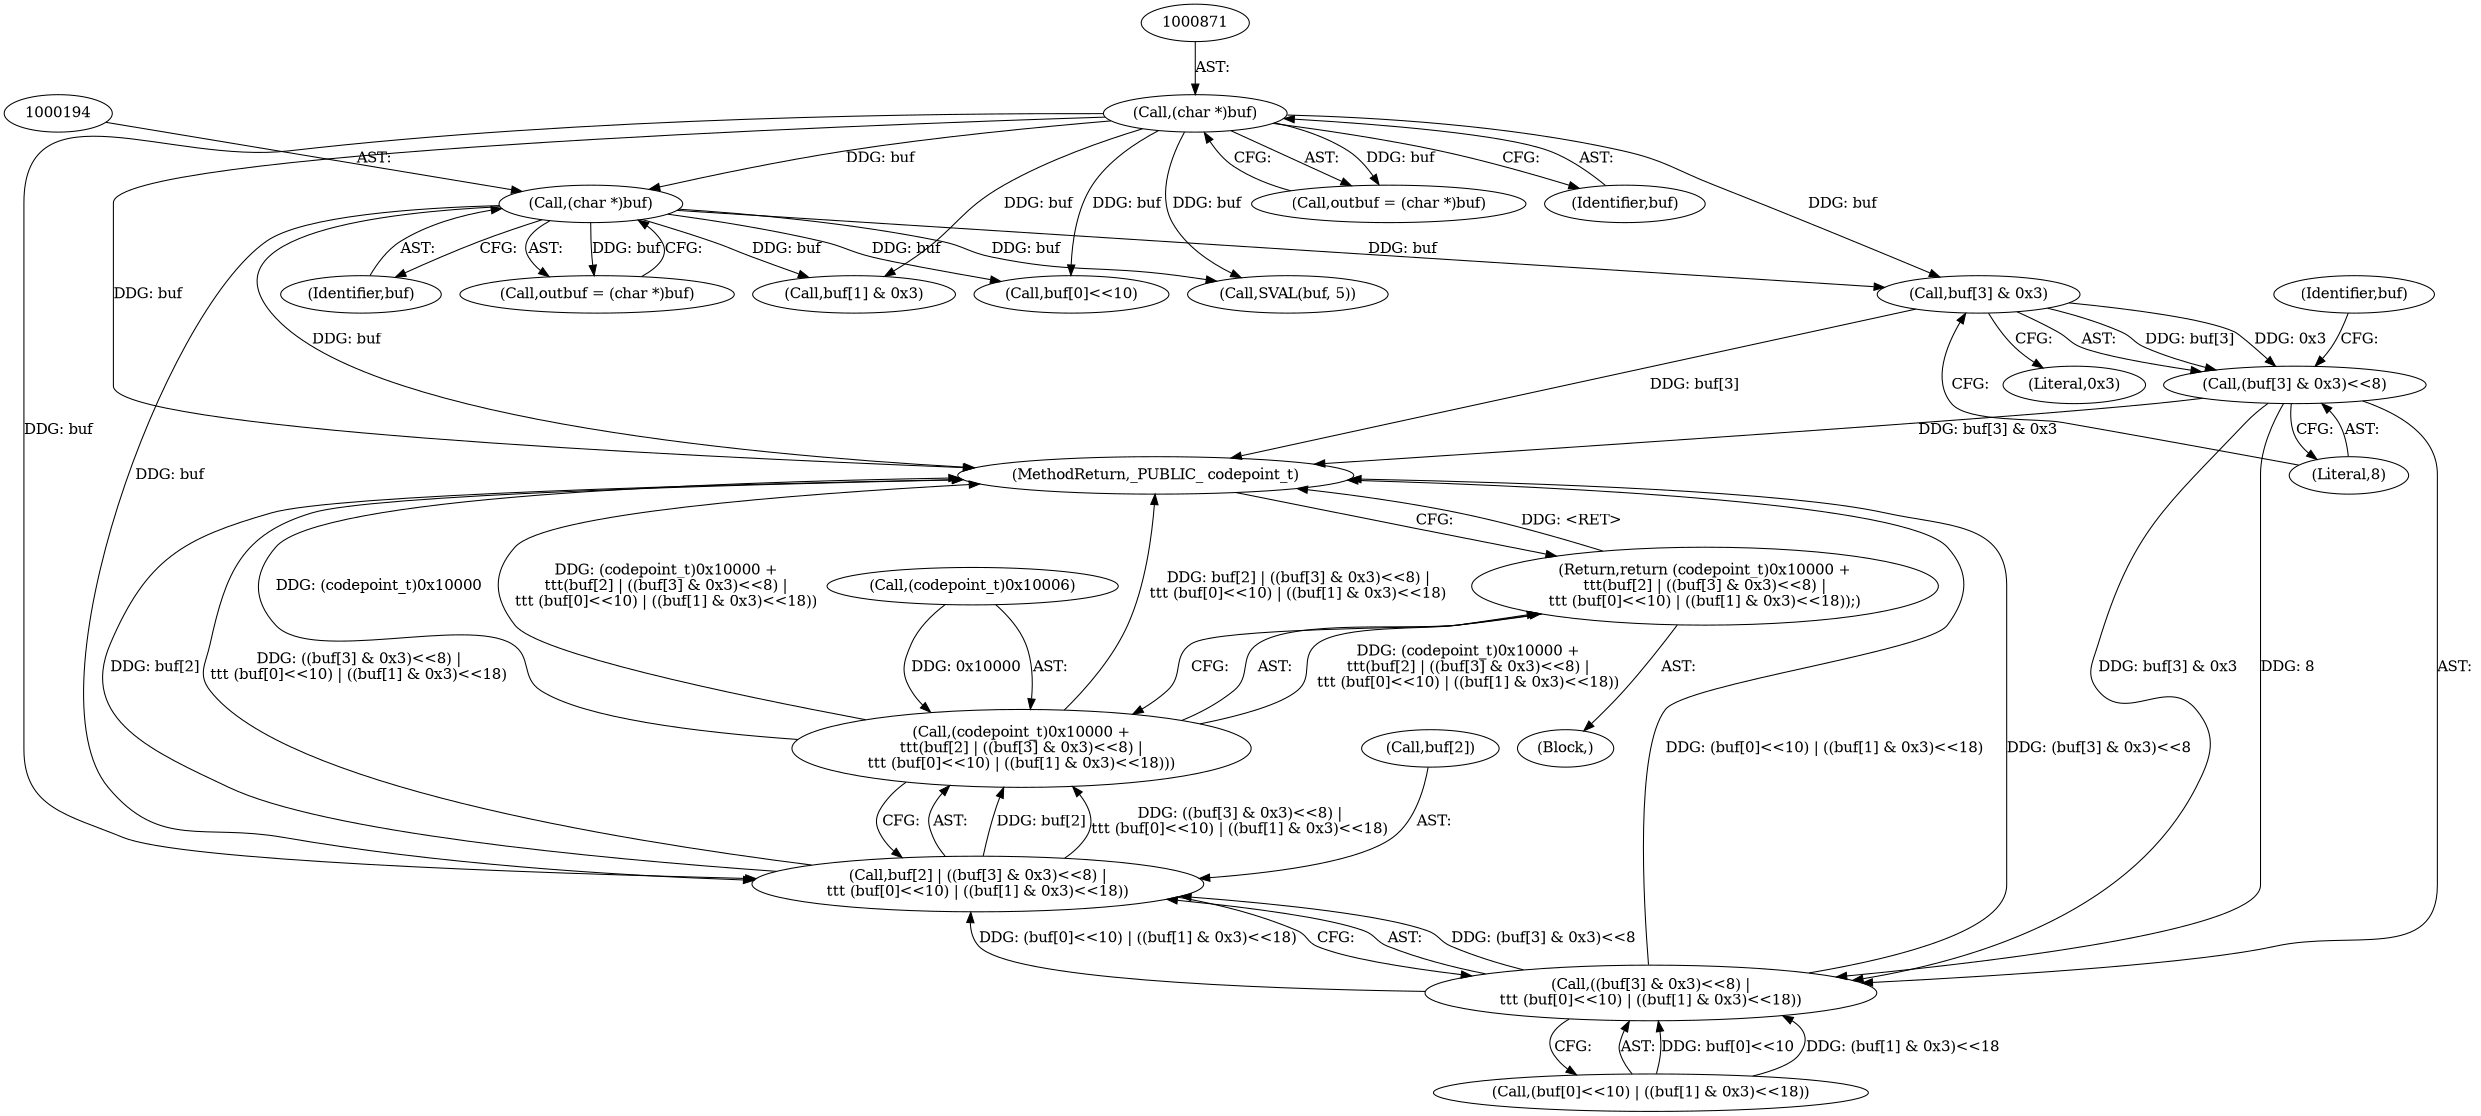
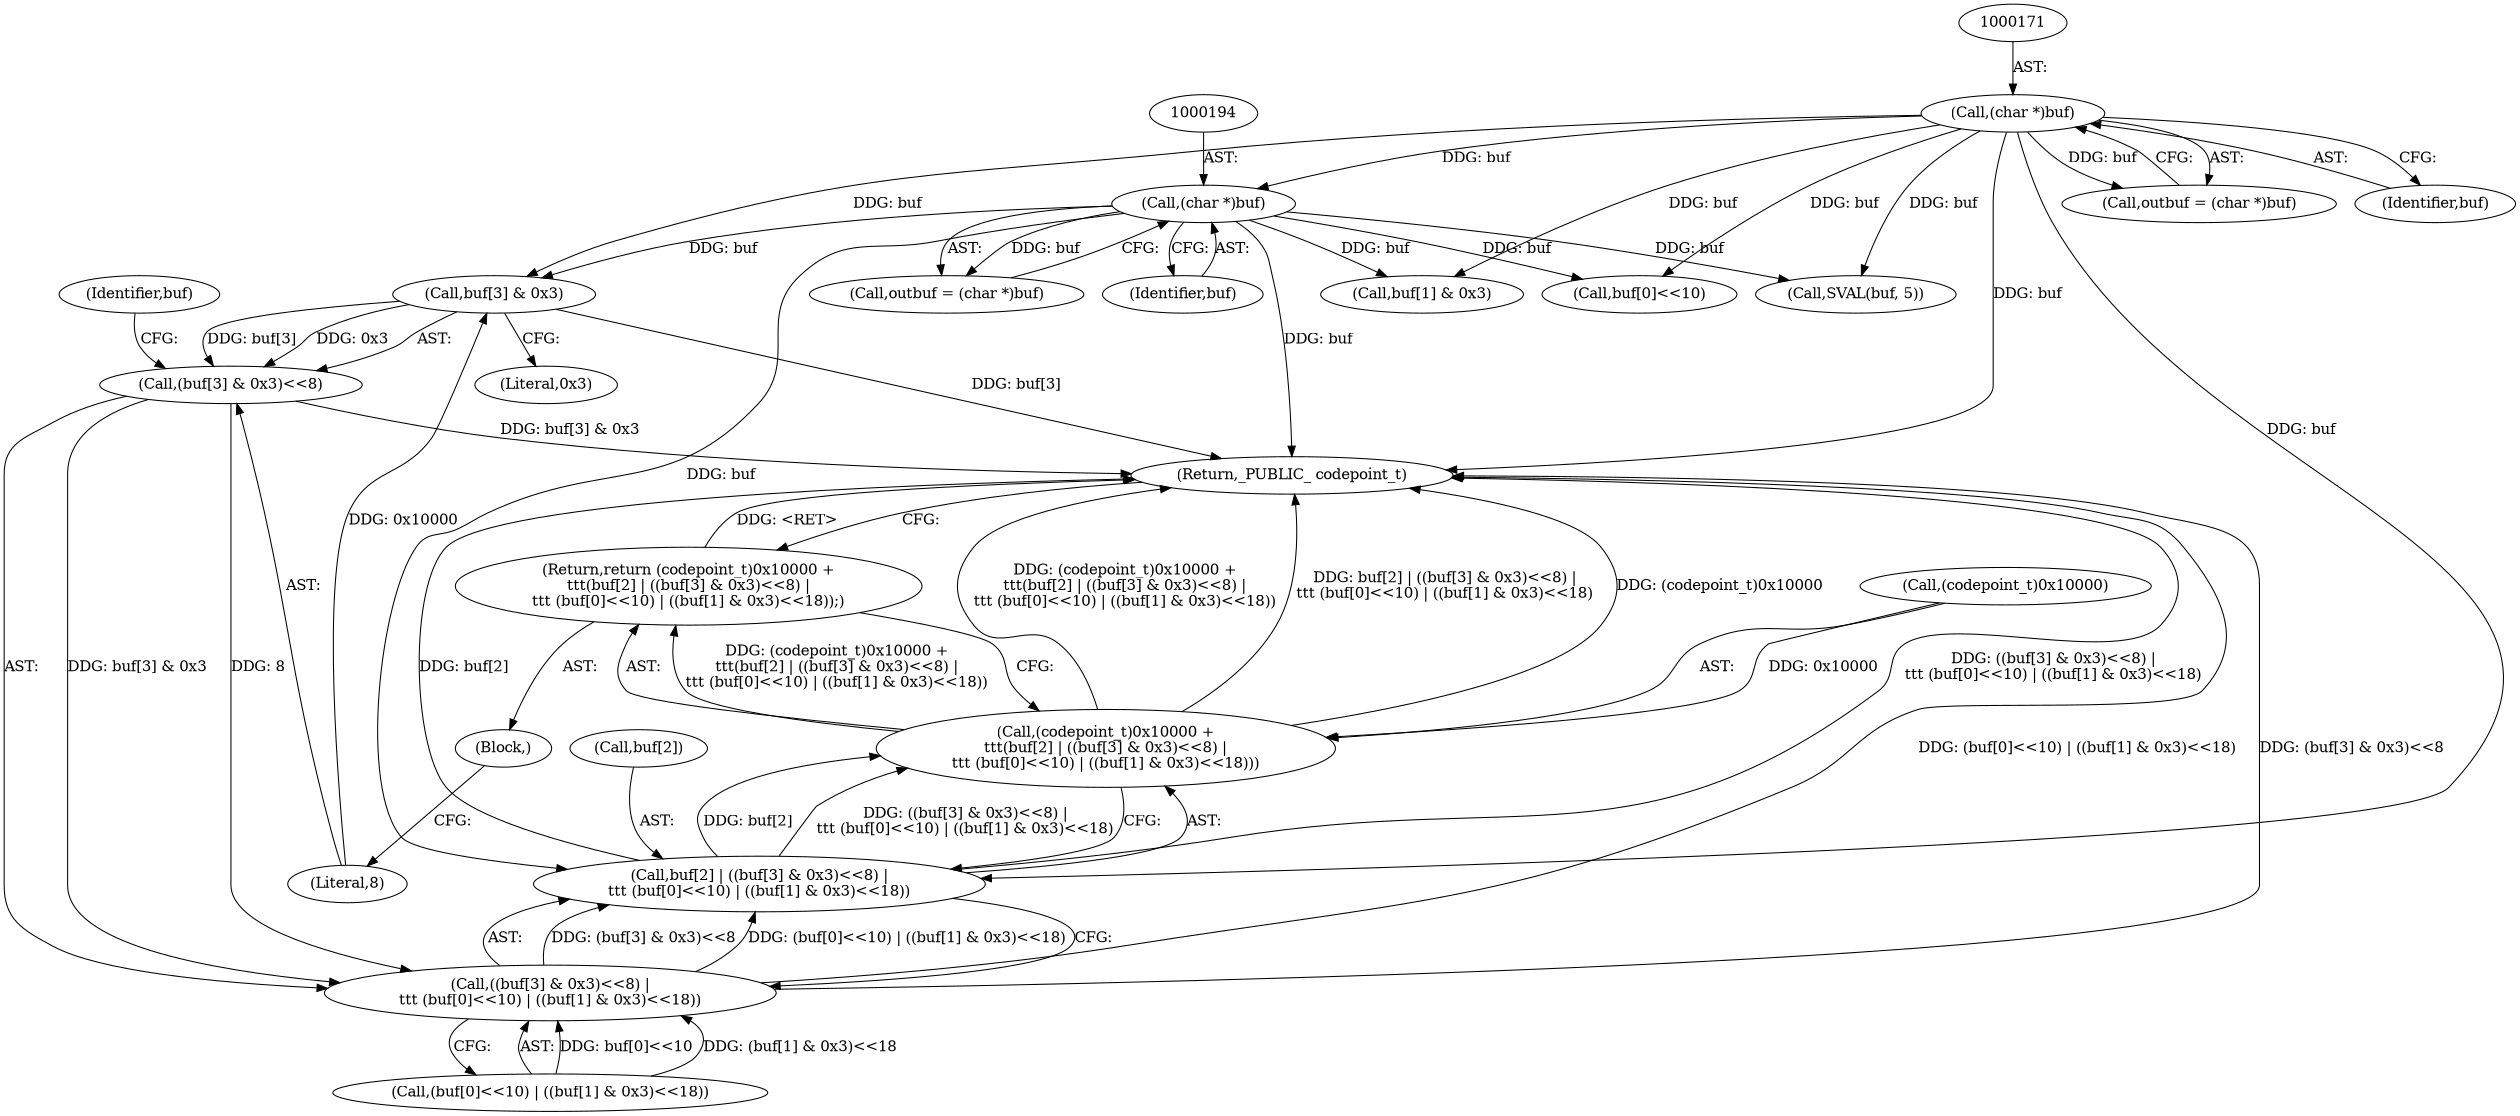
node "1000871": label "1000871" -> "1000171"
edge "(Literal,8)" -> "(Call,buf[3] & 0x3)": label "CFG: " -> "DDG: 0x10000"
edge "(Call,(buf[3] & 0x3)<<8)" -> "(Literal,8)": now "(Block,)" -> "(Literal,8)"
node "(MethodReturn,_PUBLIC_ codepoint_t)": label "(MethodReturn,_PUBLIC_ codepoint_t)" -> "(Return,_PUBLIC_ codepoint_t)"
node "(Call,(codepoint_t)0x10006)": label "(Call,(codepoint_t)0x10006)" -> "(Call,(codepoint_t)0x10000)"
